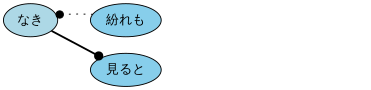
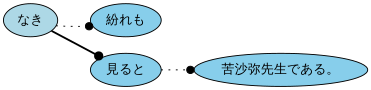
edge "紛れも" -> "なき": reversed
node "苦沙弥先生である。": added
